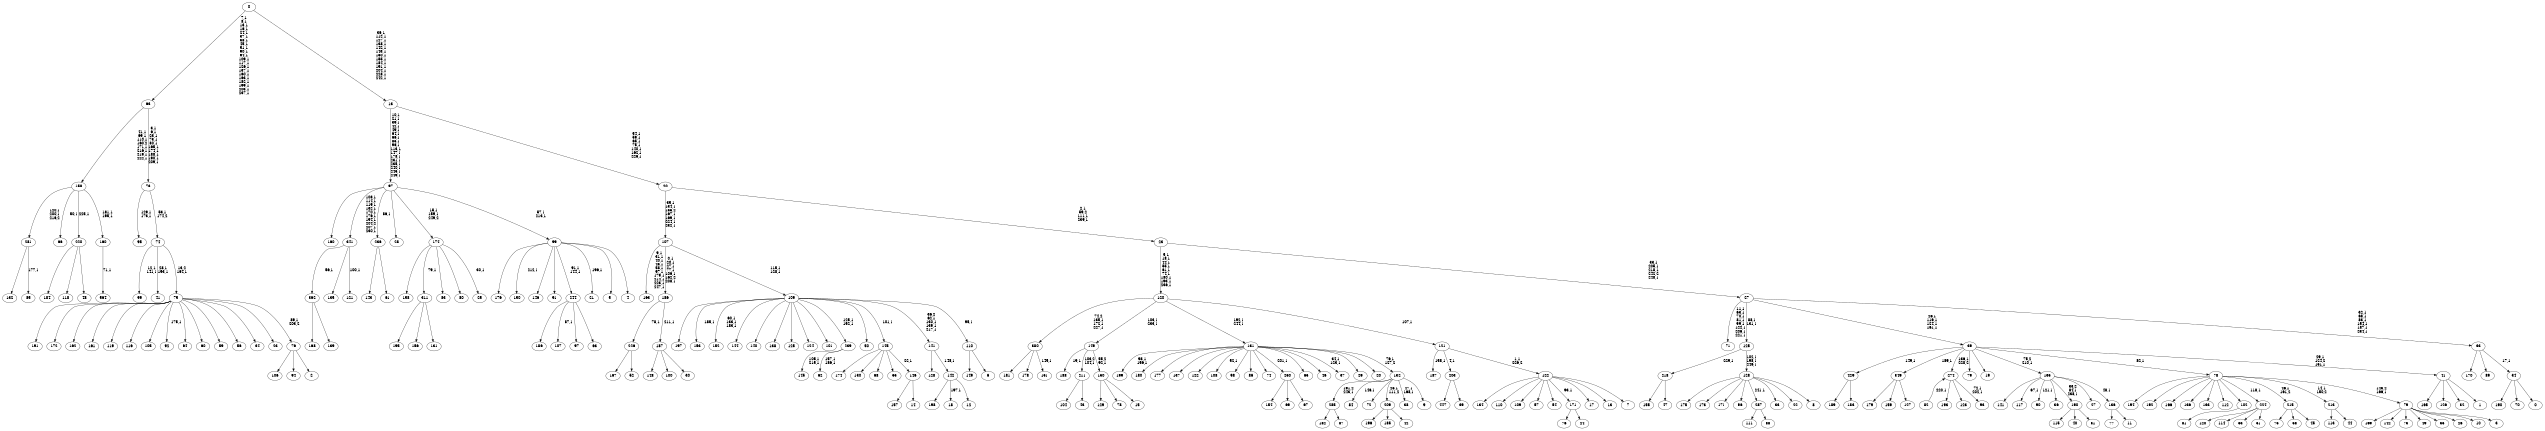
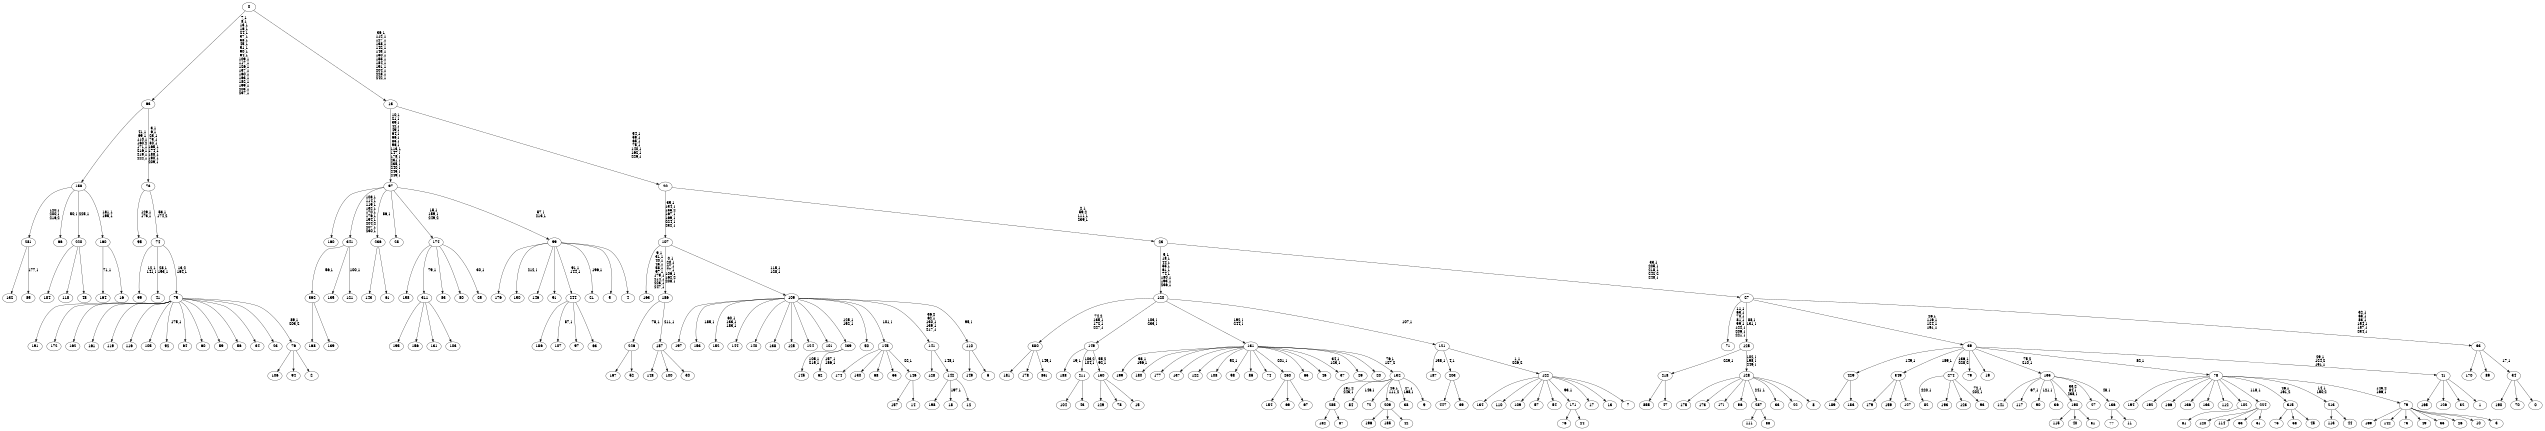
node "564": label "564" -> "164"
node "16": added
node "103": added
node "151": label "151" -> "851"
edge "82" -> "274": reversed
node "155": label "155" -> "855"
node "215": label "215" -> "315"
